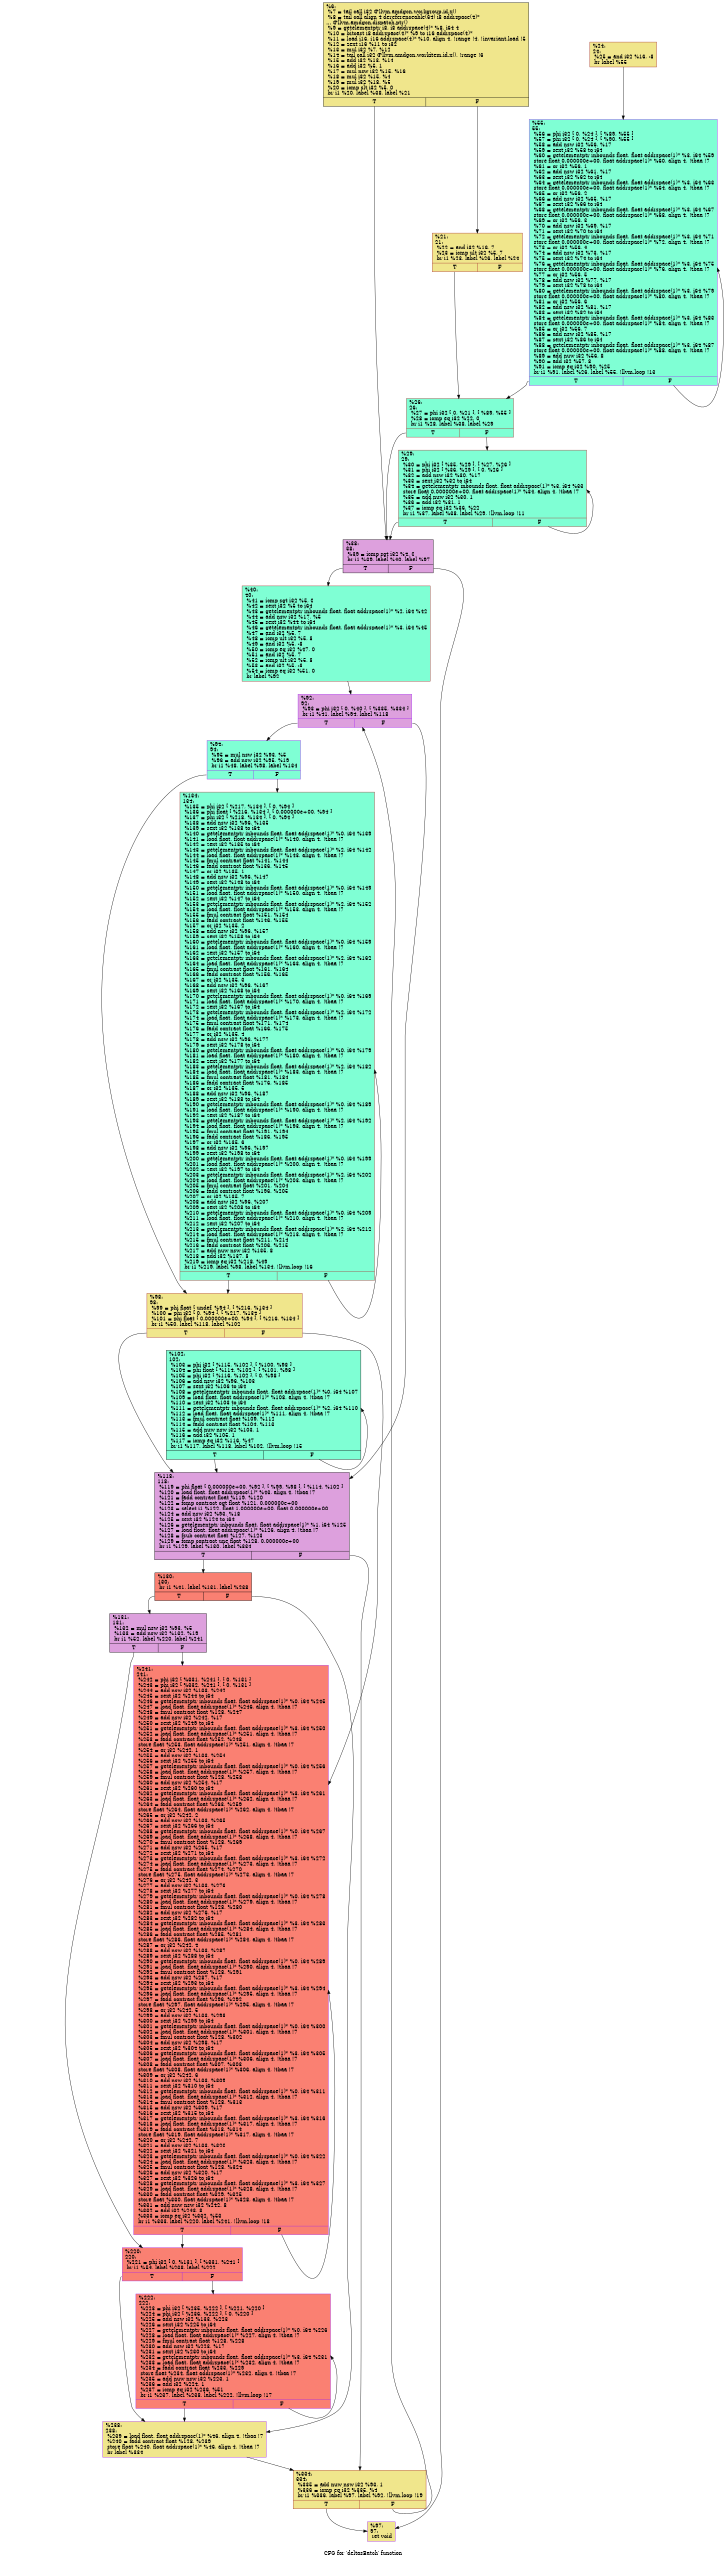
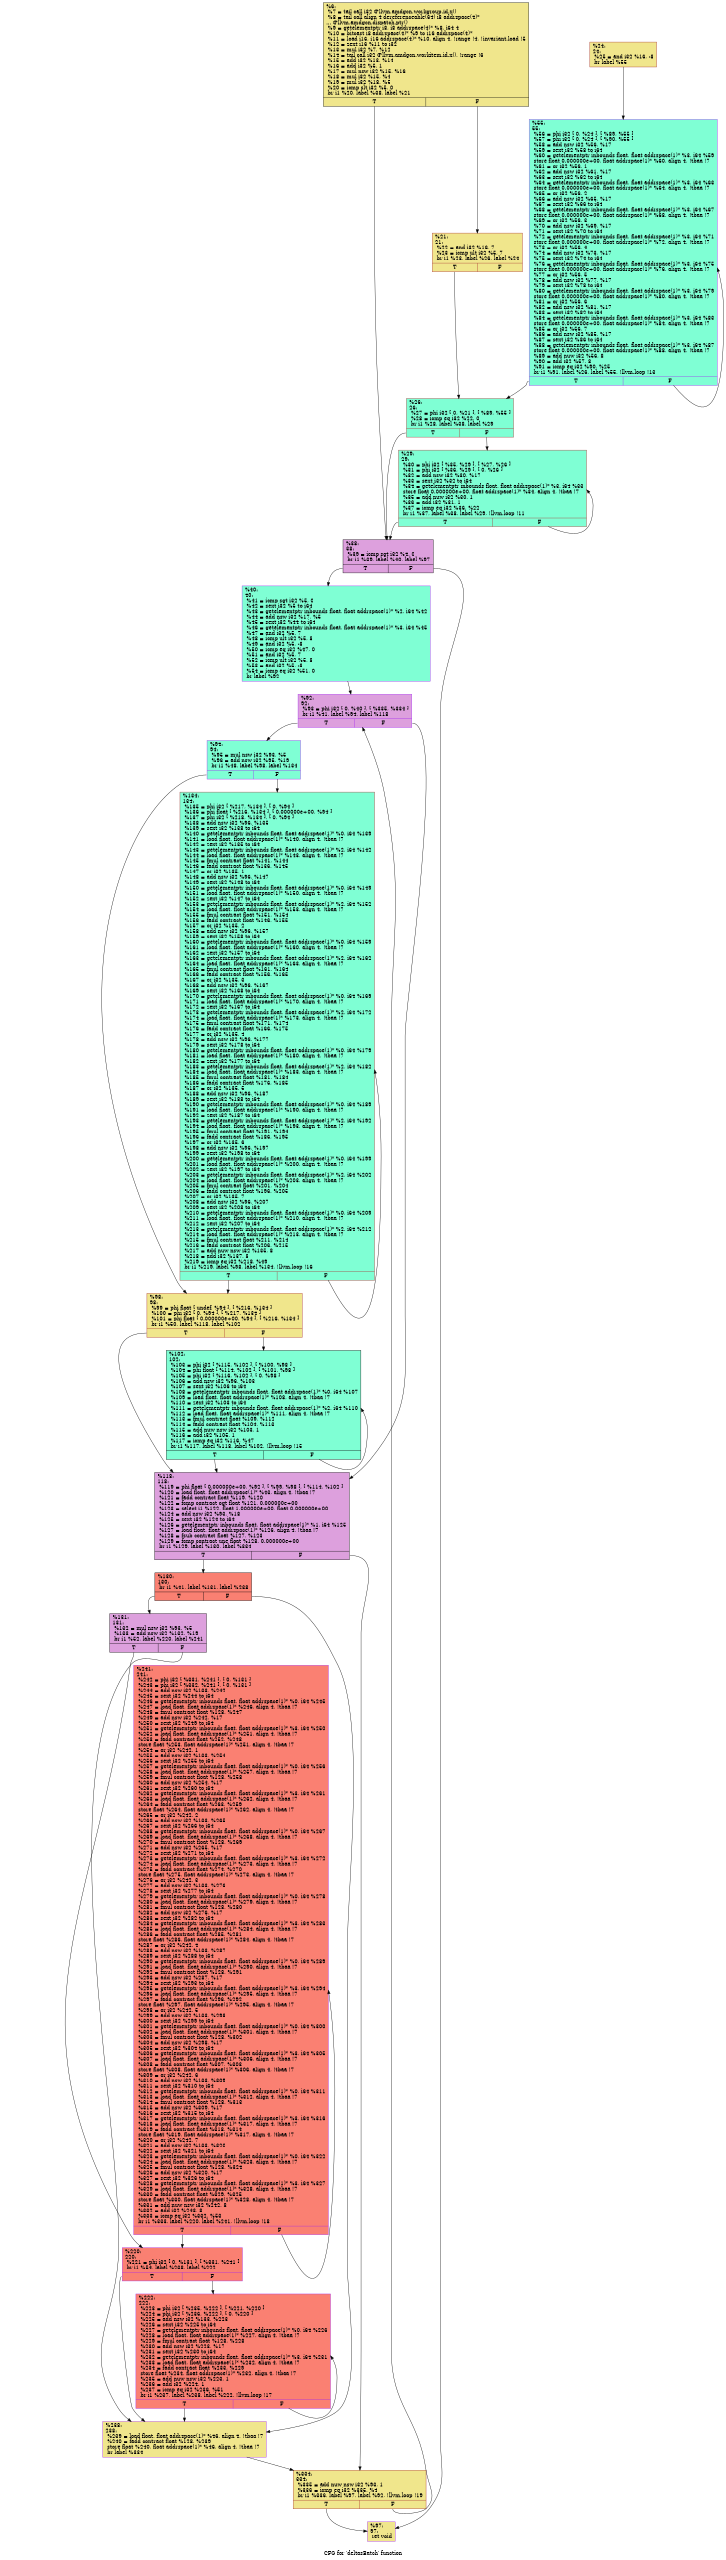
node "%40:": color brown -> purple
edge "%98:" -> "%241:": now "%98:" -> "%102:"
edge "%131:" -> "%241:": now "%131:" -> "%238:"
